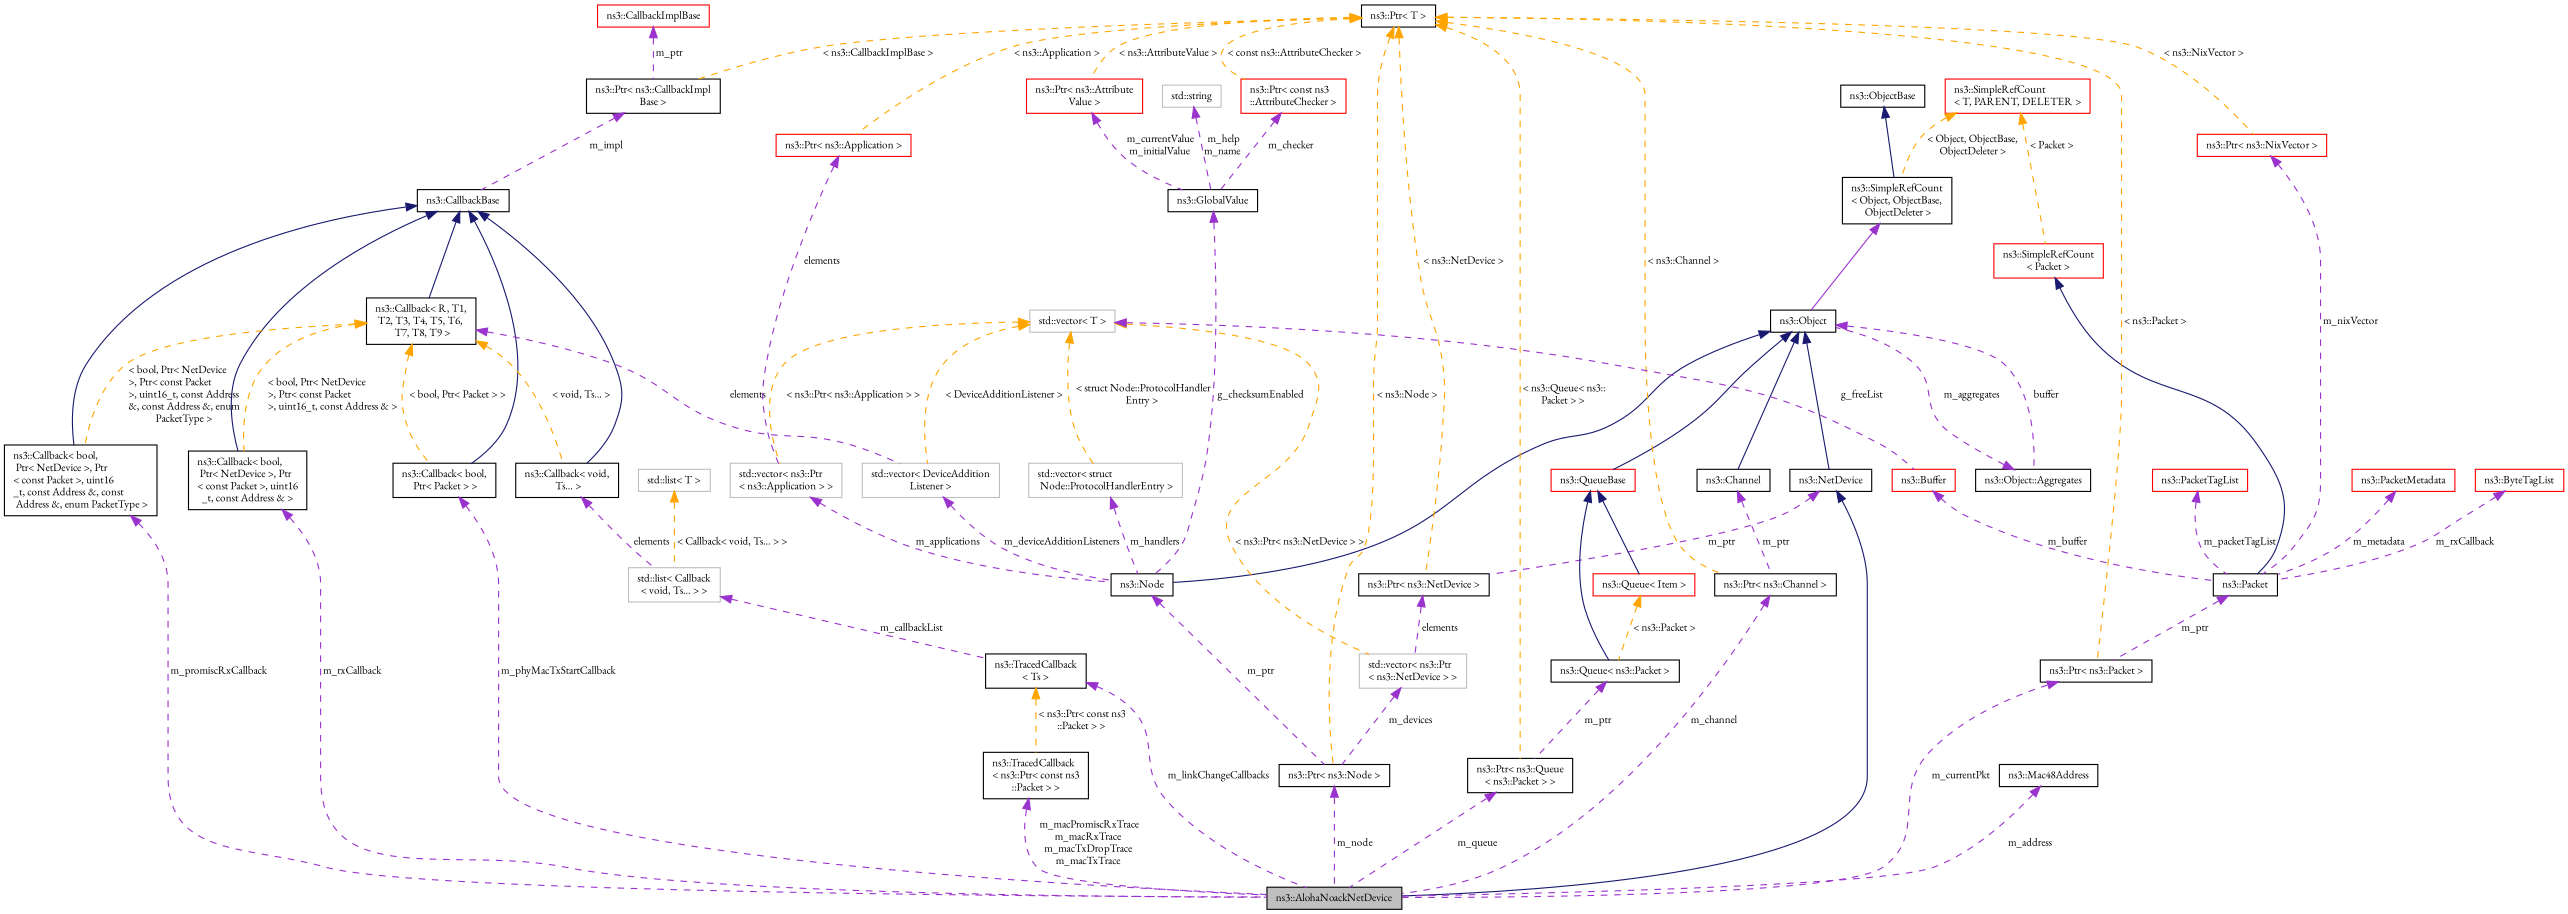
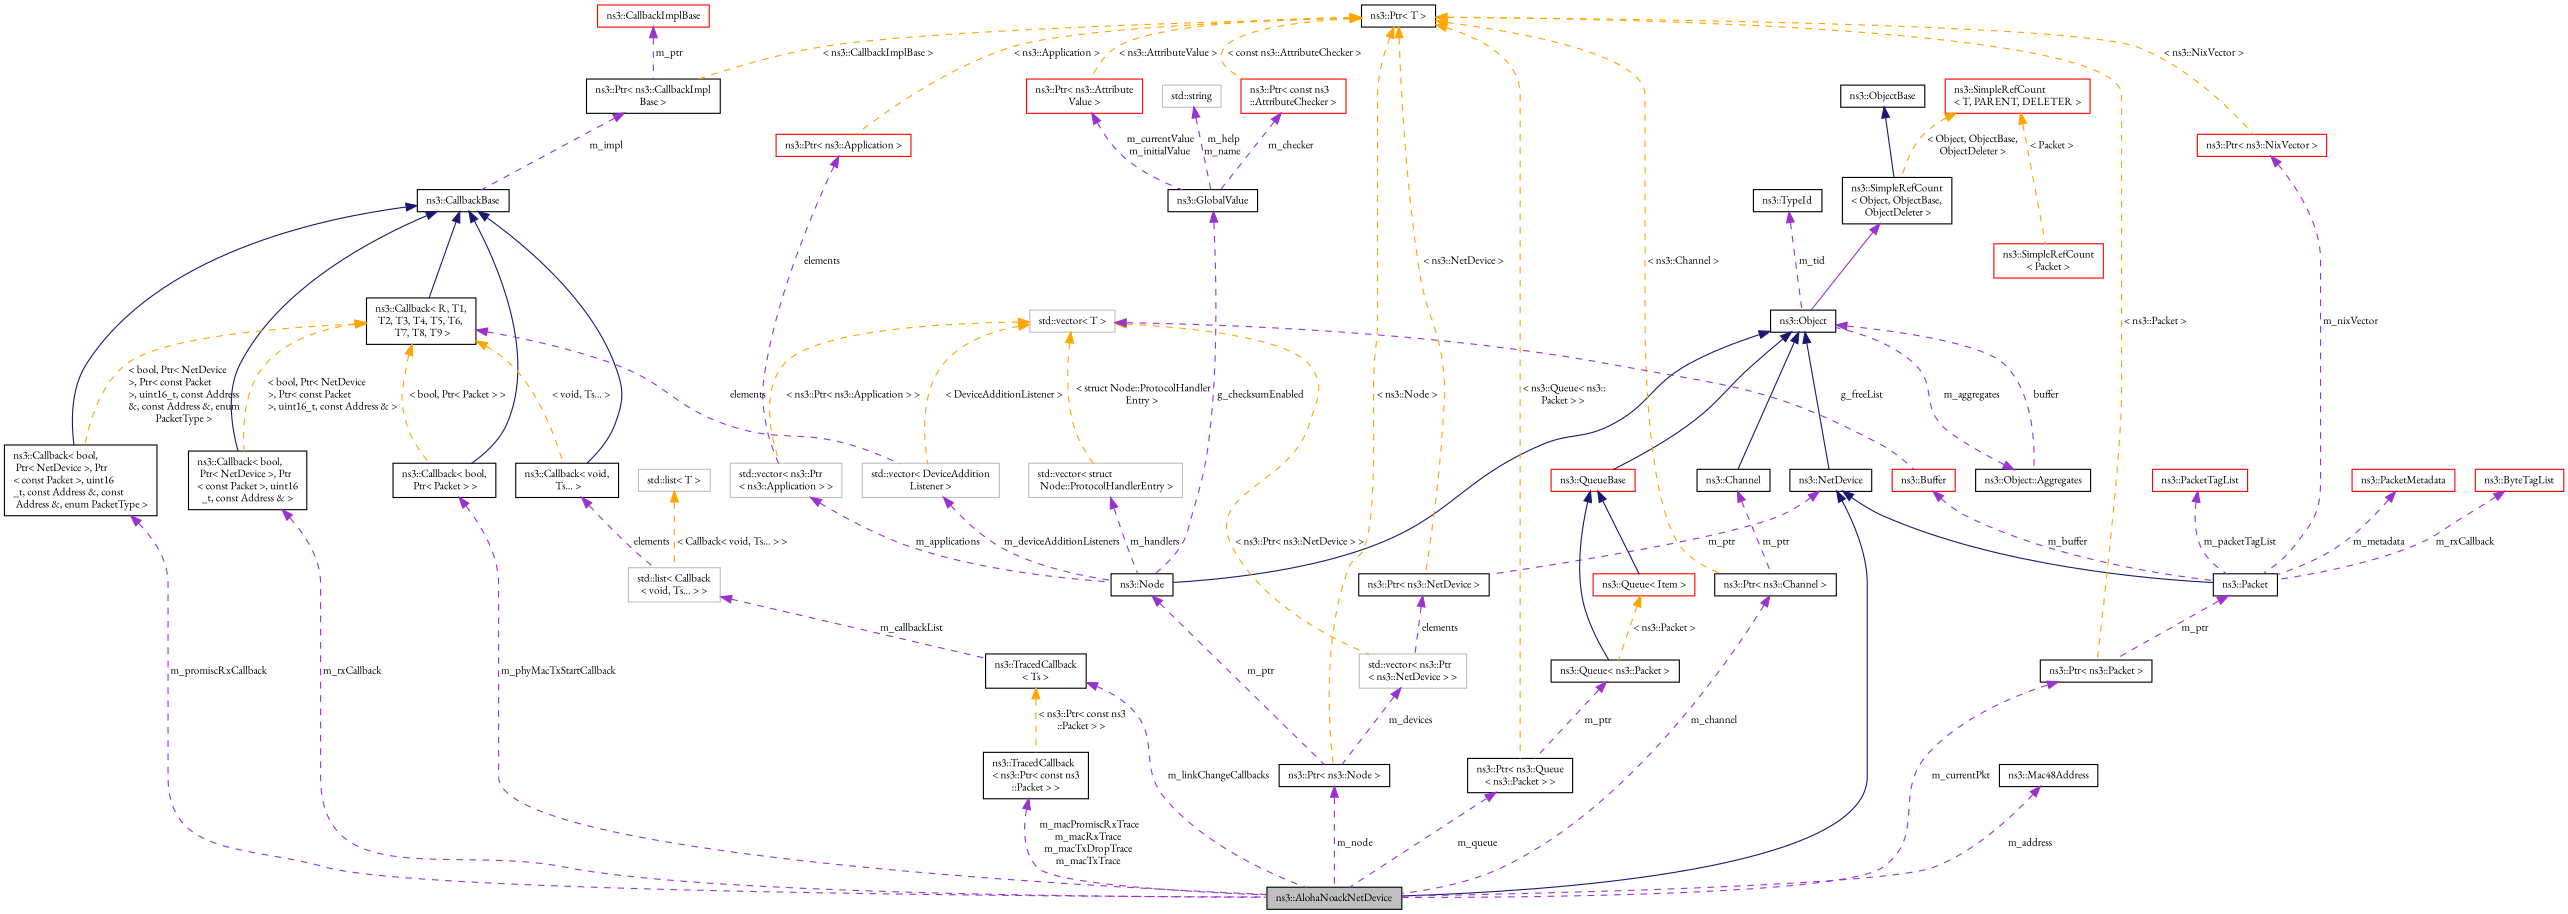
node "ns3::TypeId": added
edge "ns3::Packet" -> "ns3::SimpleRefCount < Packet >": now "ns3::Packet" -> "ns3::NetDevice"
